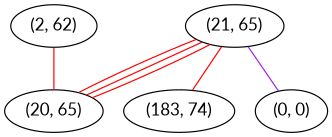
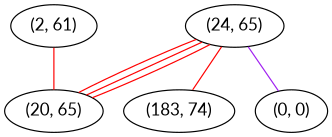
node "(2, 62)": label "(2, 62)" -> "(2, 61)"
node "(21, 65)": label "(21, 65)" -> "(24, 65)"
